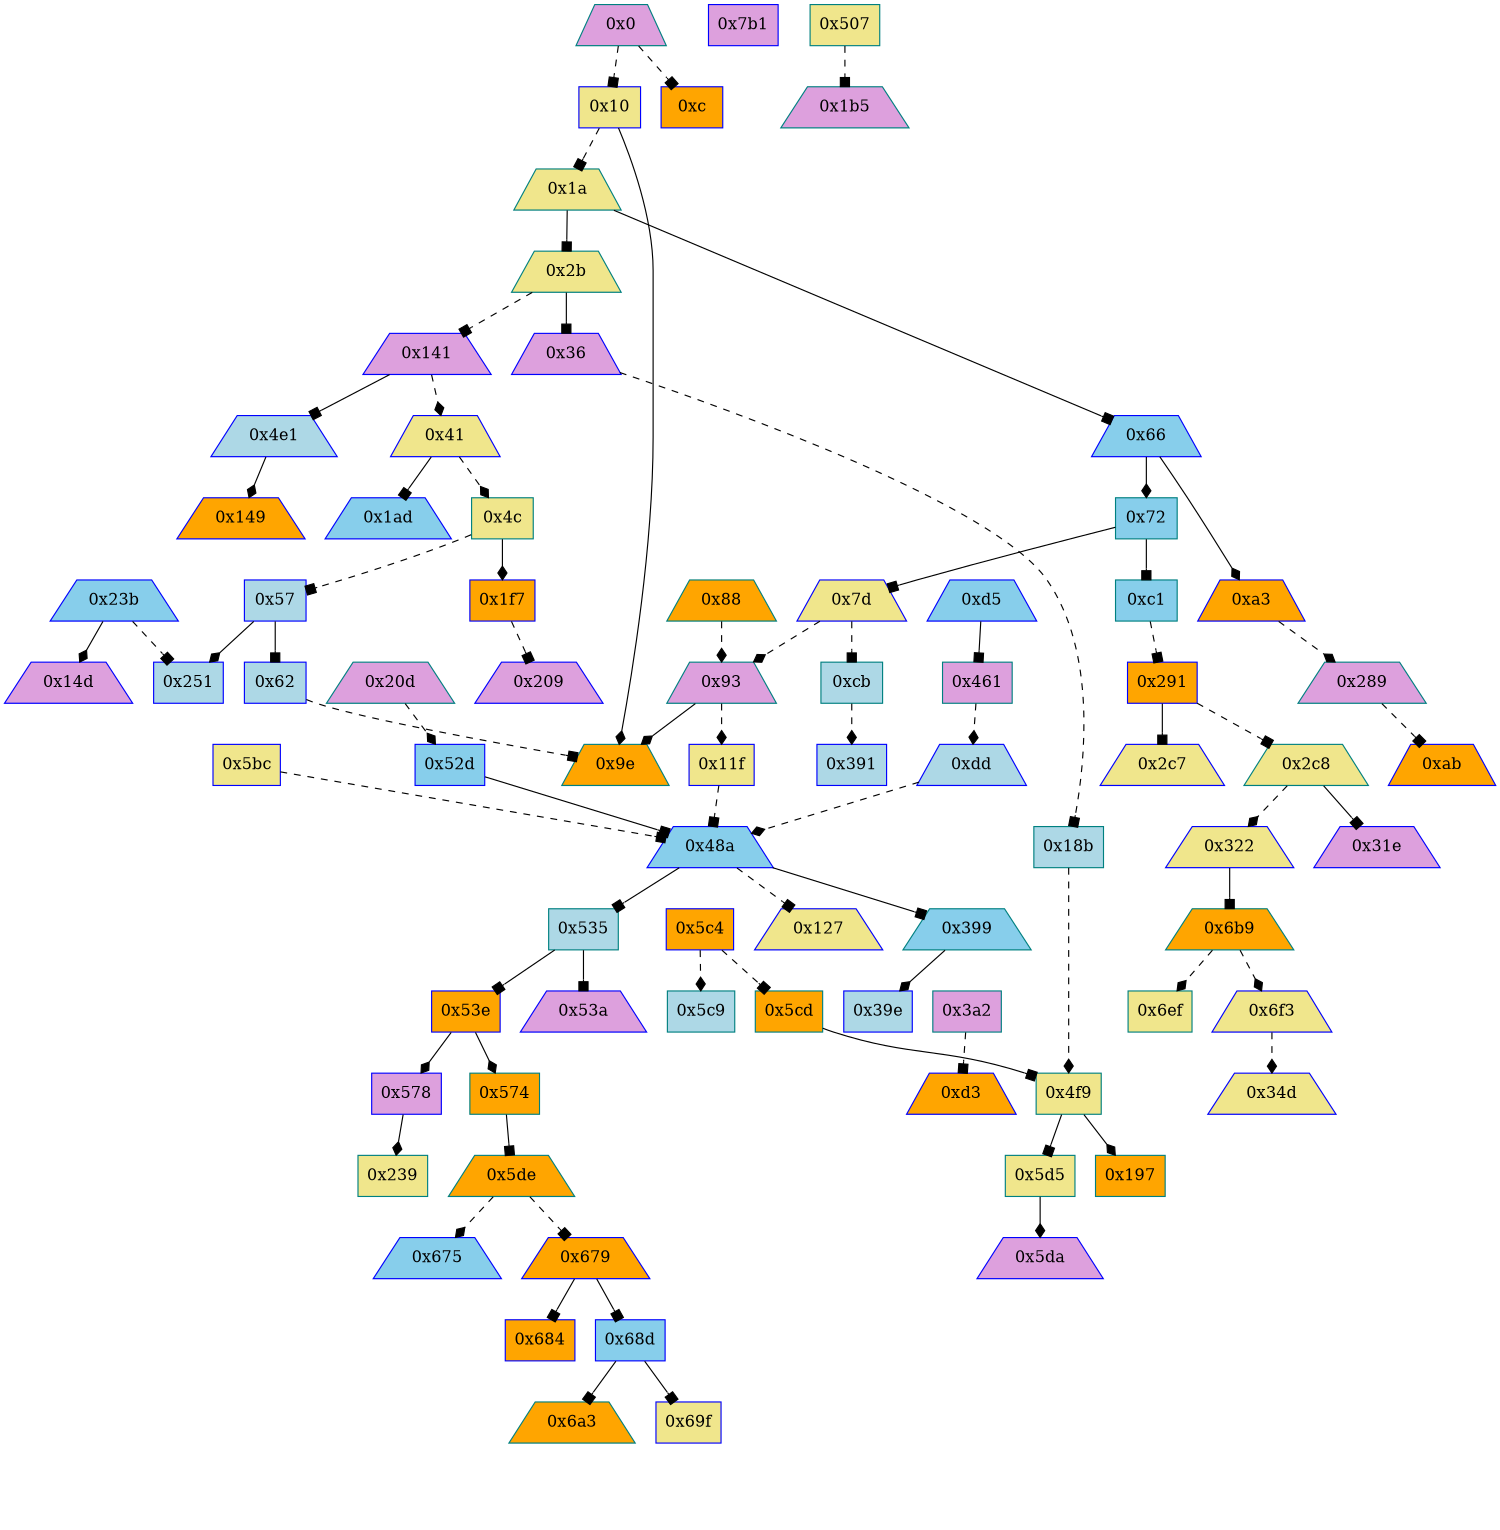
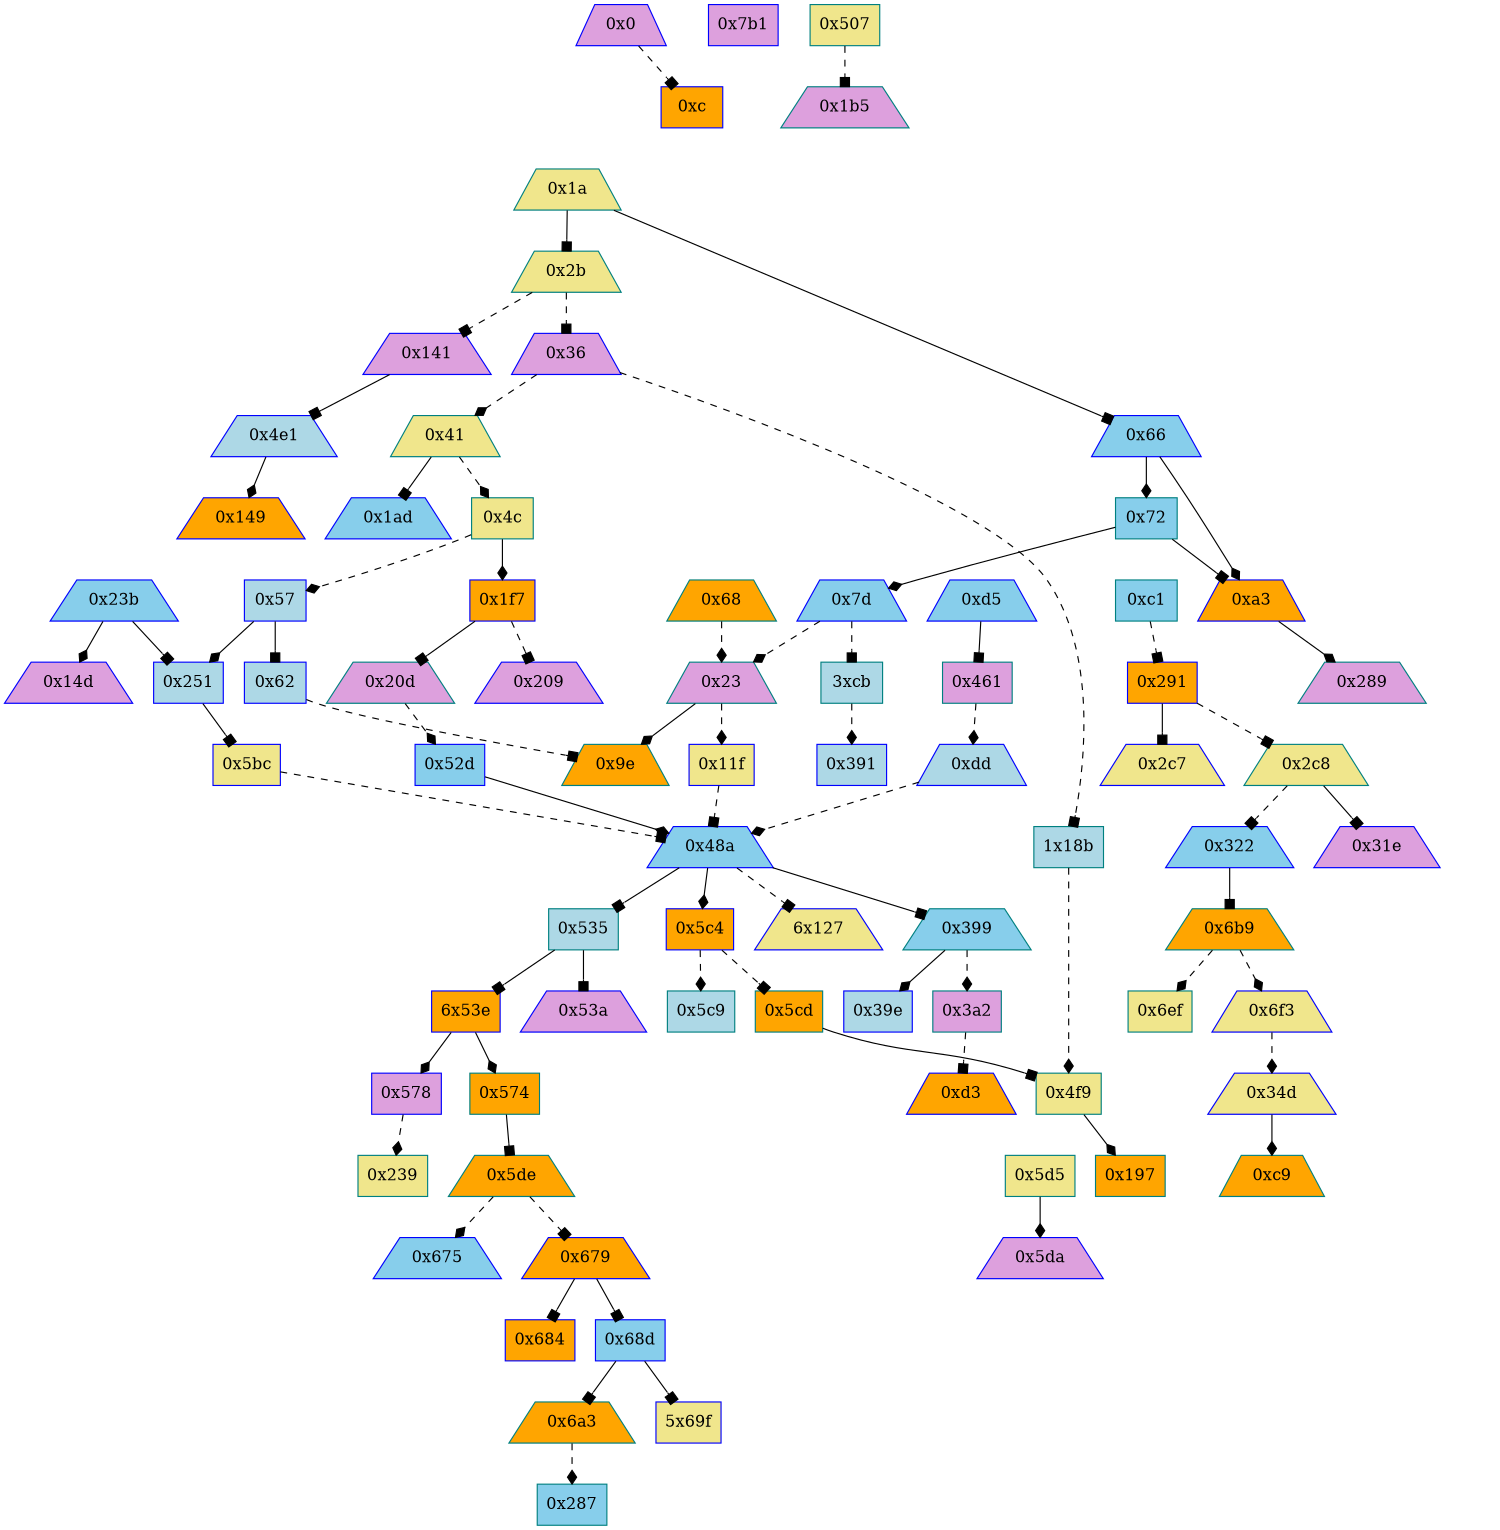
node "0x0": color teal -> blue
node "0x10": removed
edge "0x2b" -> "0x36": style solid -> dashed
edge "0x141" -> "0x41": now "0x36" -> "0x41"
node "0x41": color blue -> teal
edge "0x72" -> "0xc1": now "0x72" -> "0xa3"
edge "0x72" -> "0x7d": arrowhead box -> diamond
edge "0x4c" -> "0x57": arrowhead box -> diamond
node "0x88": label "0x88" -> "0x68"
node "0x7d": fillcolor khaki -> skyblue
edge "0x23b" -> "0x251": style dashed -> solid
edge "0x1f7" -> "0x20d": added
edge "0xa3" -> "0x289": style dashed -> solid
node "0x93": label "0x93" -> "0x23"
node "0xcb": label "0xcb" -> "3xcb"
edge "0x251" -> "0x5bc": added
node "0xab": removed
edge "0x2c8" -> "0x322": arrowhead diamond -> box
edge "0x52d" -> "0x48a": arrowhead box -> diamond
node "0x18b": label "0x18b" -> "1x18b"
node "0x322": fillcolor khaki -> skyblue
edge "0x48a" -> "0x5c4": added
node "0x127": label "0x127" -> "6x127"
edge "0x399" -> "0x3a2": added
node "0x53e": label "0x53e" -> "6x53e"
edge "0x578" -> "0x239": style solid -> dashed
edge "0x4f9" -> "0x5d5": removed
node "0xc9": added
node "0x69f": label "0x69f" -> "5x69f"
node "0x287": added
